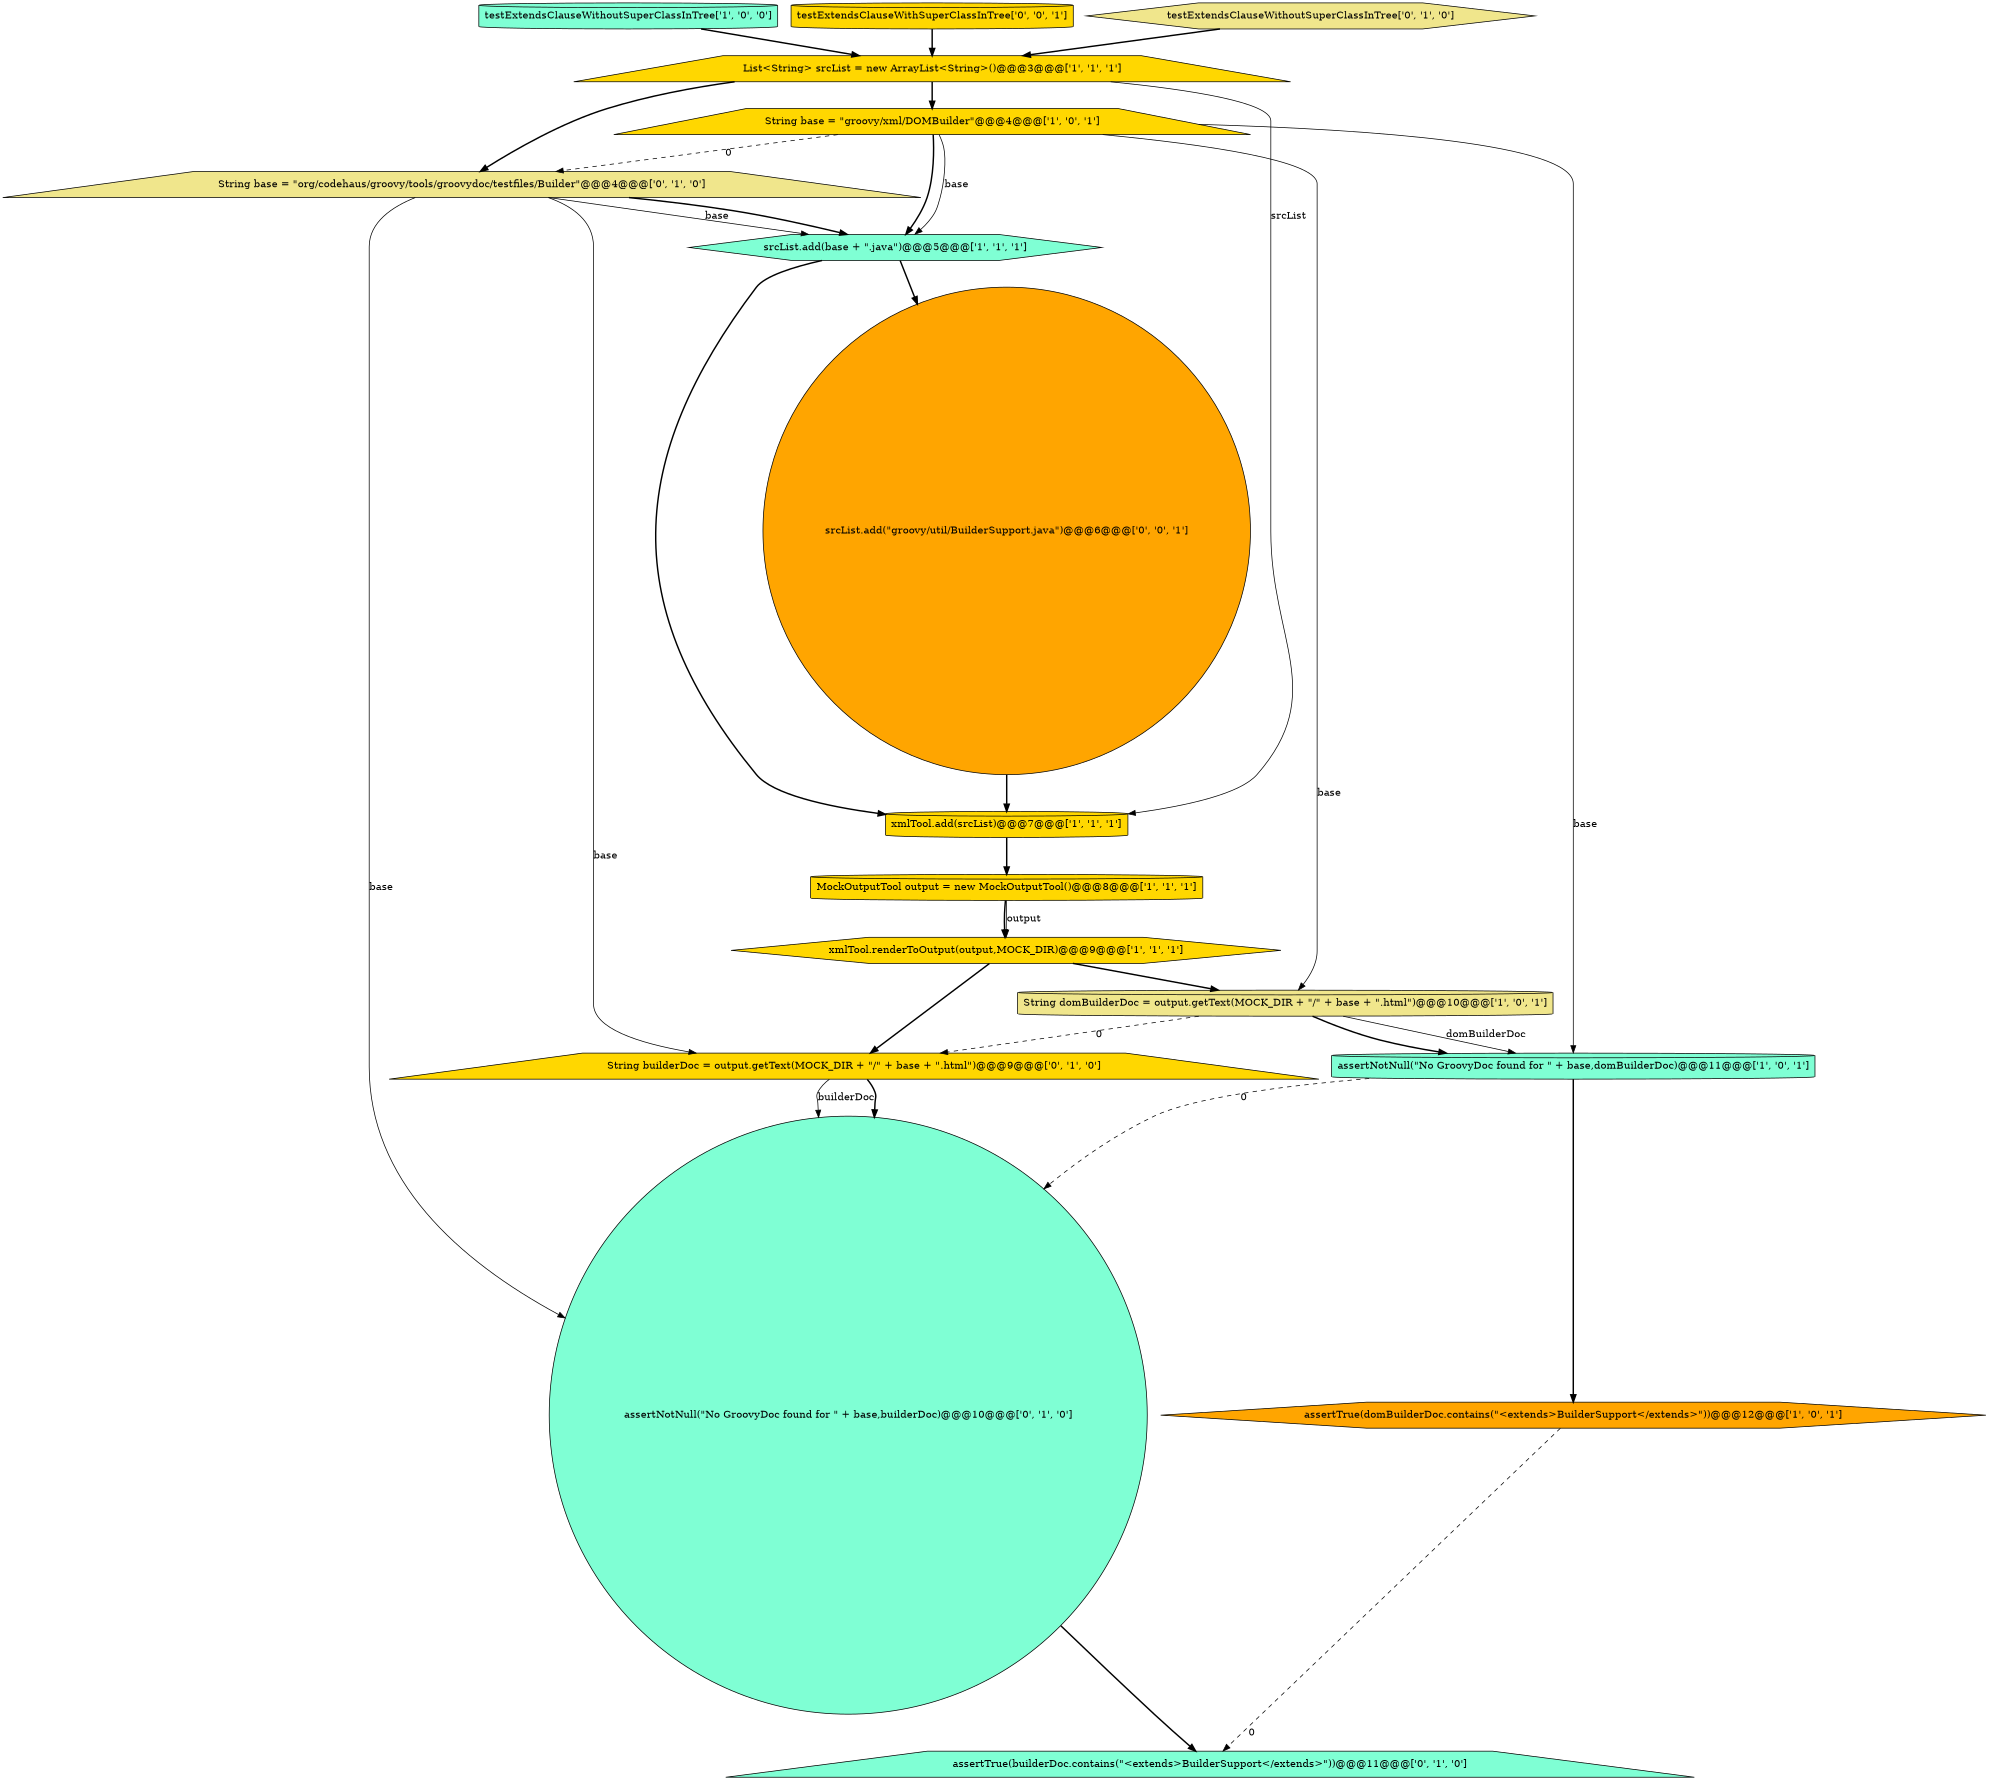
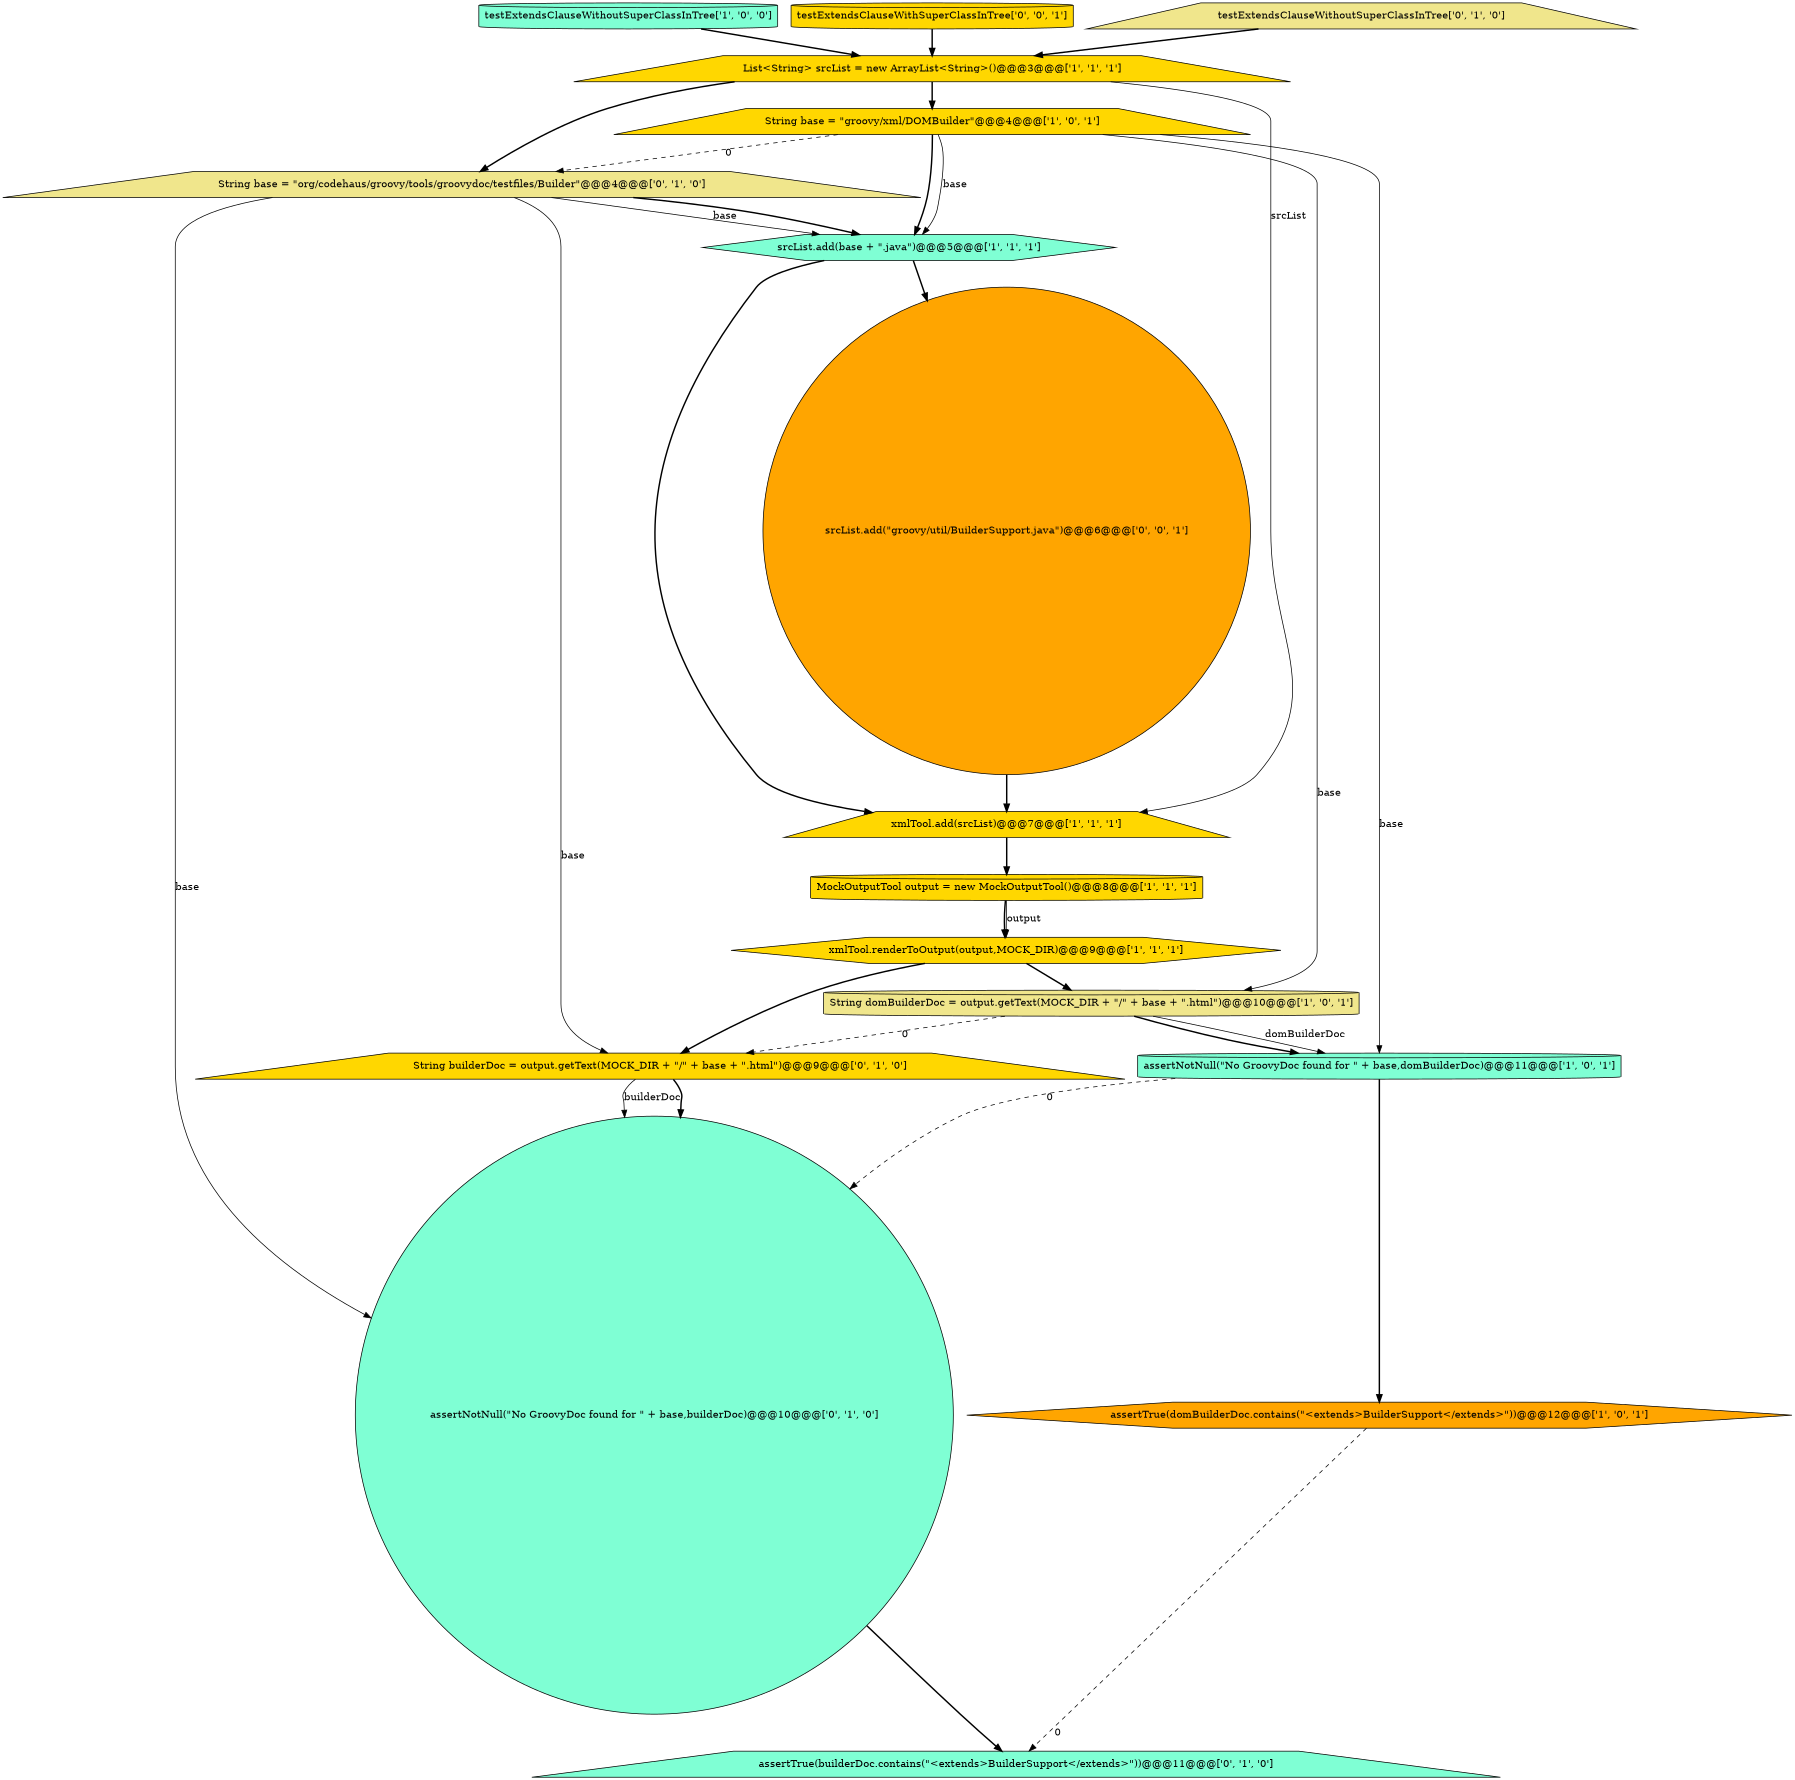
node "testExtendsClauseWithoutSuperClassInTree['0', '1', '0']": shape hexagon -> trapezium
node "xmlTool.add(srcList)@@@7@@@['1', '1', '1']": shape cylinder -> trapezium
